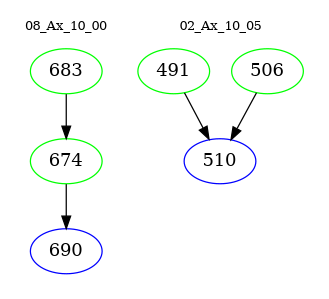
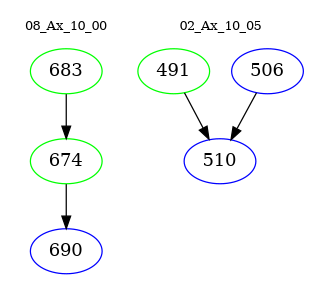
node "506": color green -> blue
